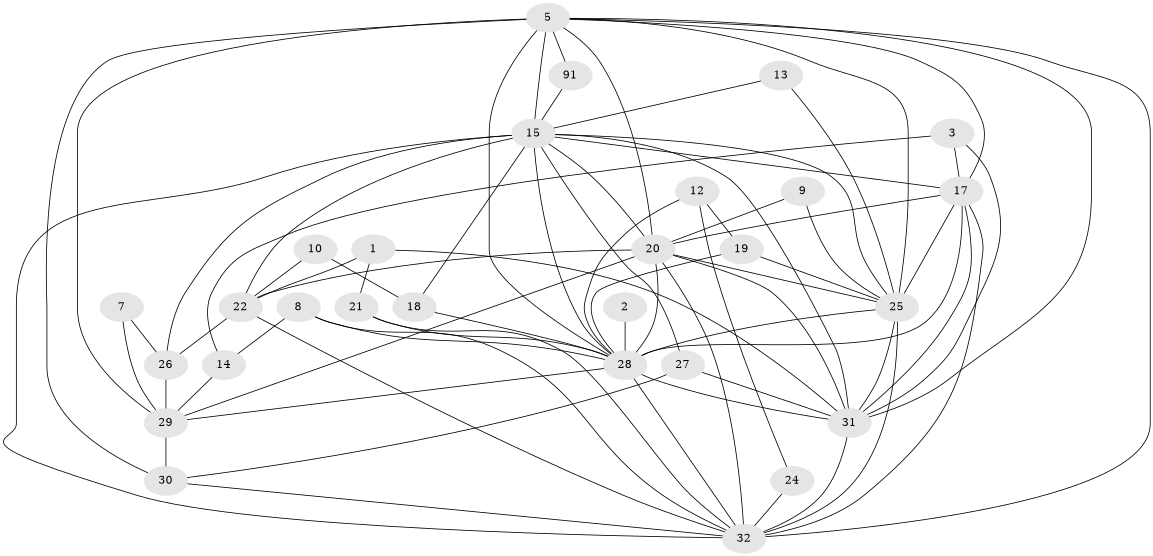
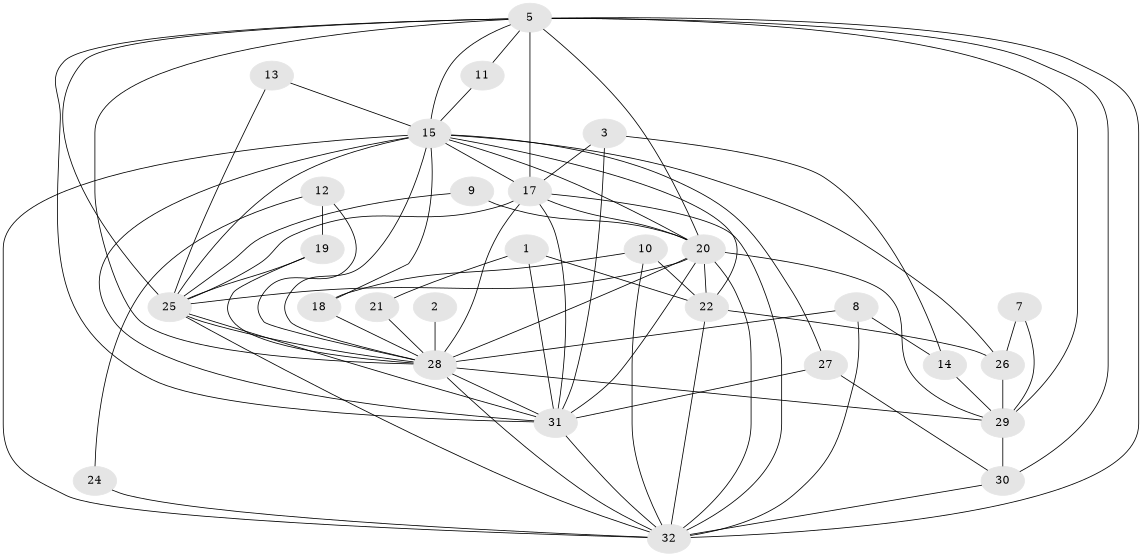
node "91": label "91" -> "11"
edge "21" -- "32": now "10" -- "32"
